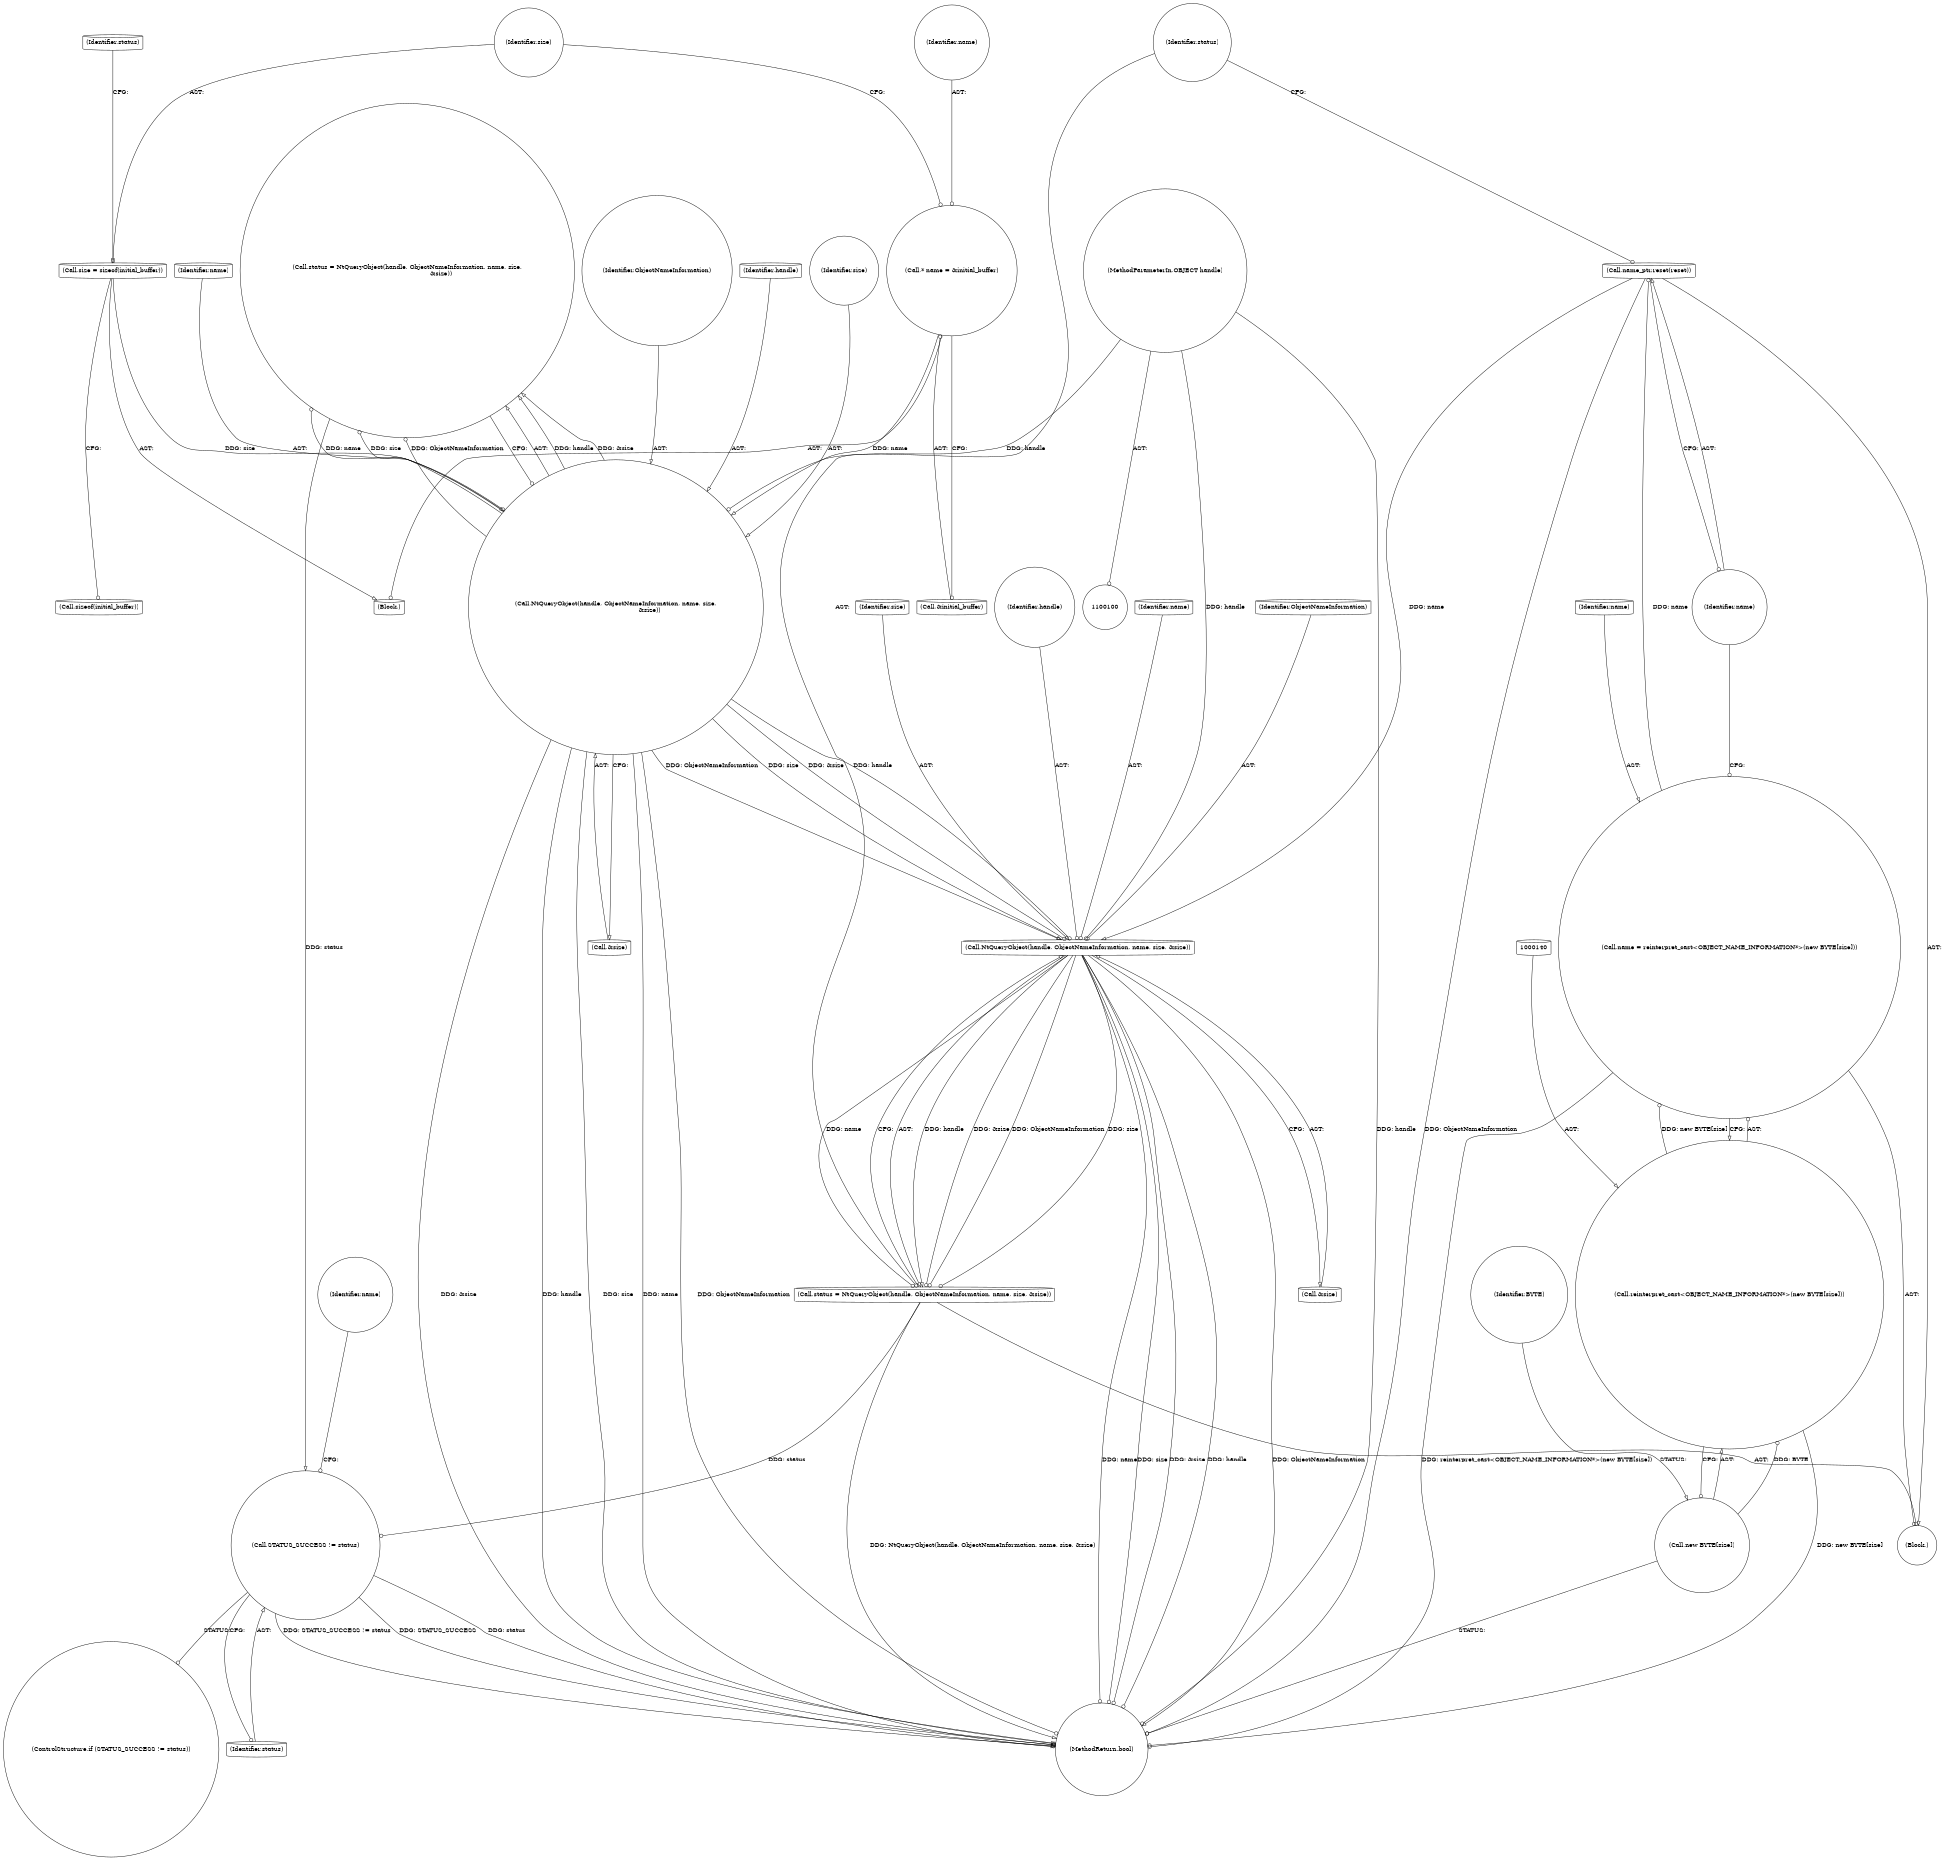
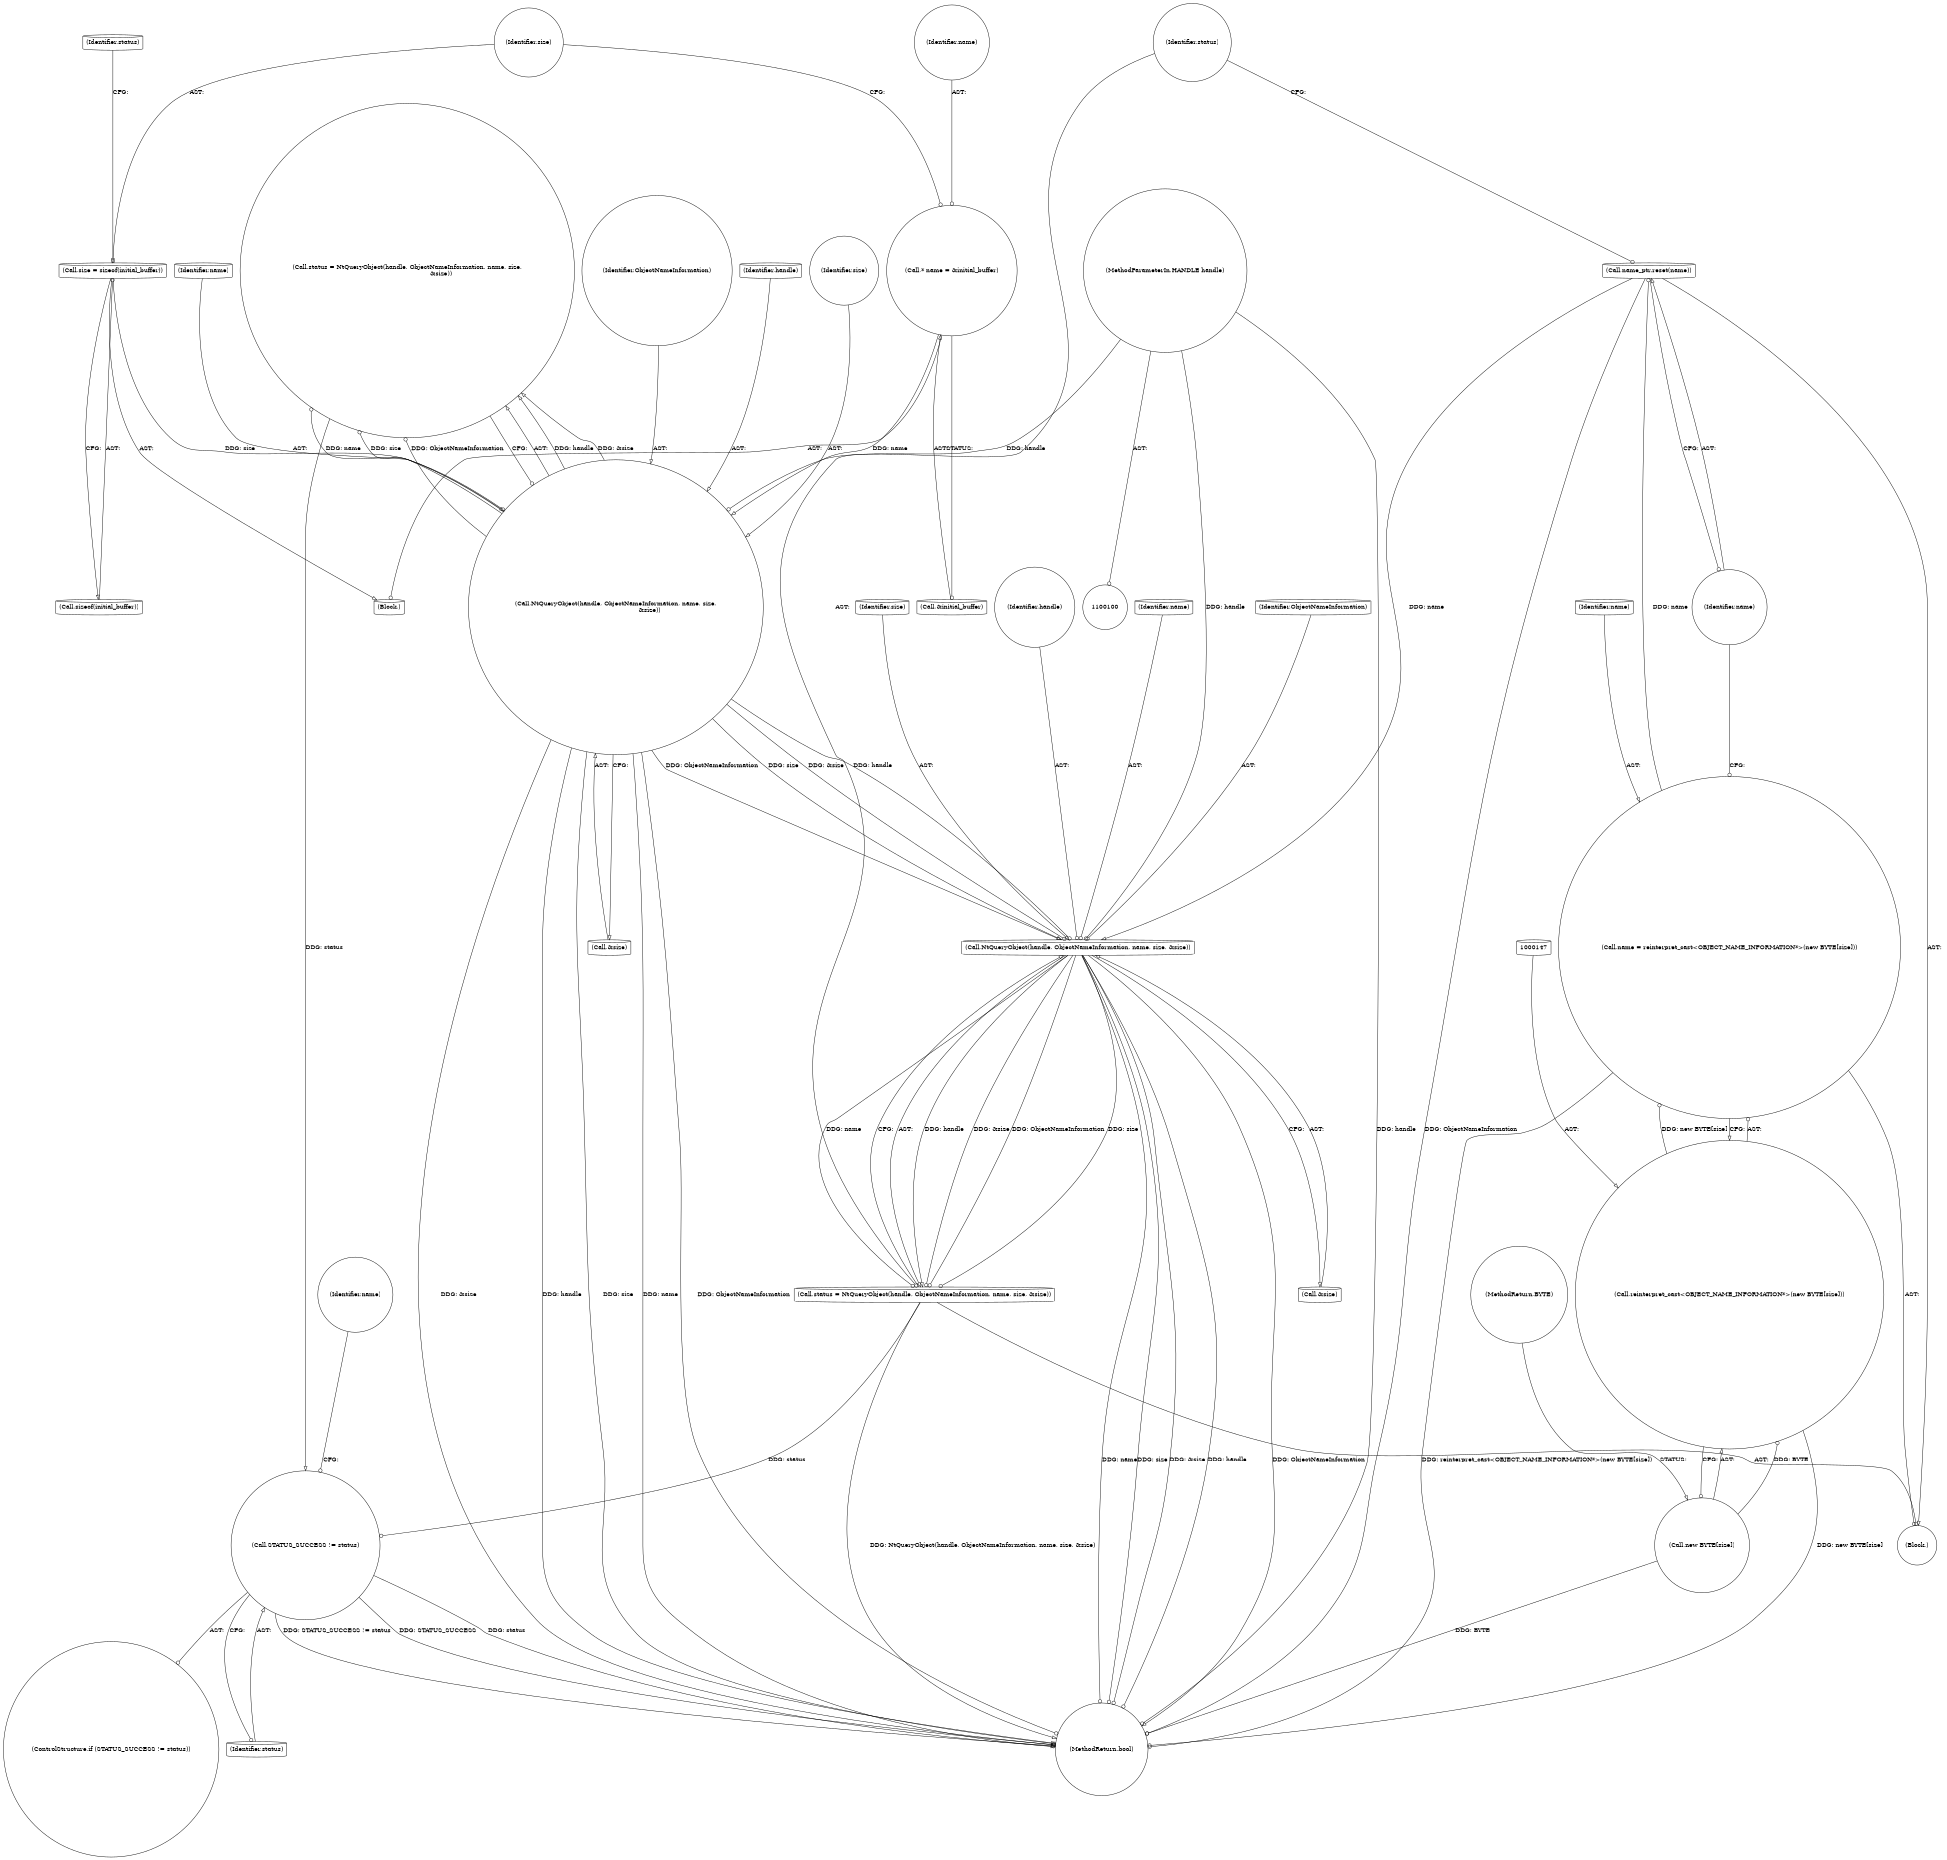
node "(MethodParameterIn,OBJECT handle)": label "(MethodParameterIn,OBJECT handle)" -> "(MethodParameterIn,HANDLE handle)"
node "(Call,name_ptr.reset(reset))": label "(Call,name_ptr.reset(reset))" -> "(Call,name_ptr.reset(name))"
edge "(Call,size = sizeof(initial_buffer))" -> "(Call,sizeof(initial_buffer))": arrowhead odot -> onormal
edge "(Call,sizeof(initial_buffer))" -> "(Call,size = sizeof(initial_buffer))": added, label "AST:"
edge "(Call,* name = &initial_buffer)" -> "(Call,&initial_buffer)": label "CFG: " -> "STATUS: "
edge "(Call,&initial_buffer)" -> "(Call,* name = &initial_buffer)": arrowhead odot -> onormal
node "1000140": label "1000140" -> "1000147"
node "(Identifier,BYTE)": label "(Identifier,BYTE)" -> "(MethodReturn,BYTE)"
edge "(Call,STATUS_SUCCESS != status)" -> "(ControlStructure,if (STATUS_SUCCESS != status))": label "STATUS: " -> "AST: "
edge "(Call,new BYTE[size])" -> "(MethodReturn,bool)": label "STATUS: " -> "DDG: BYTE"
